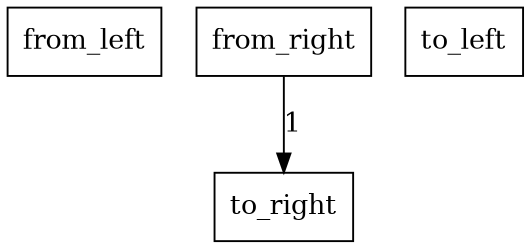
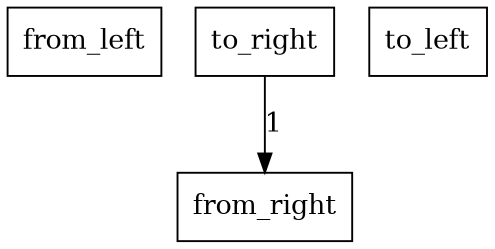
edge "from_right" -> "to_right": reversed
